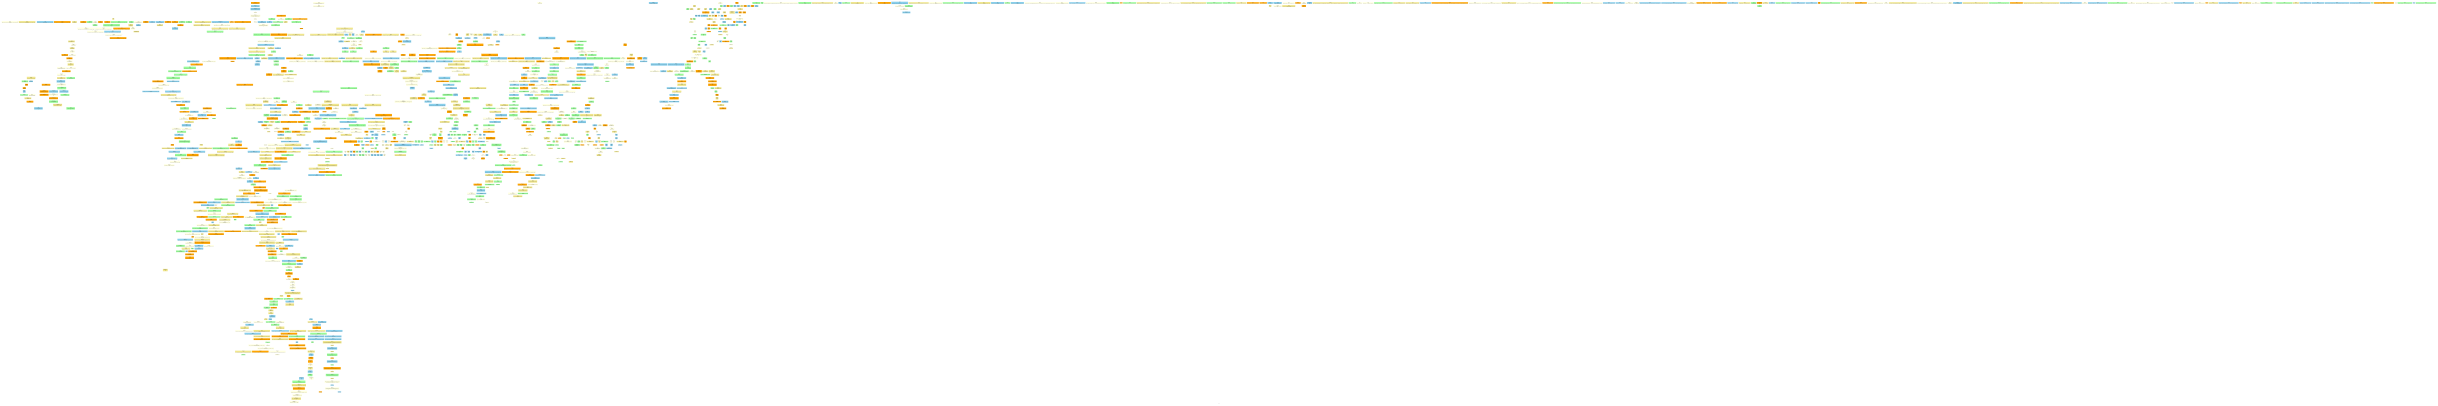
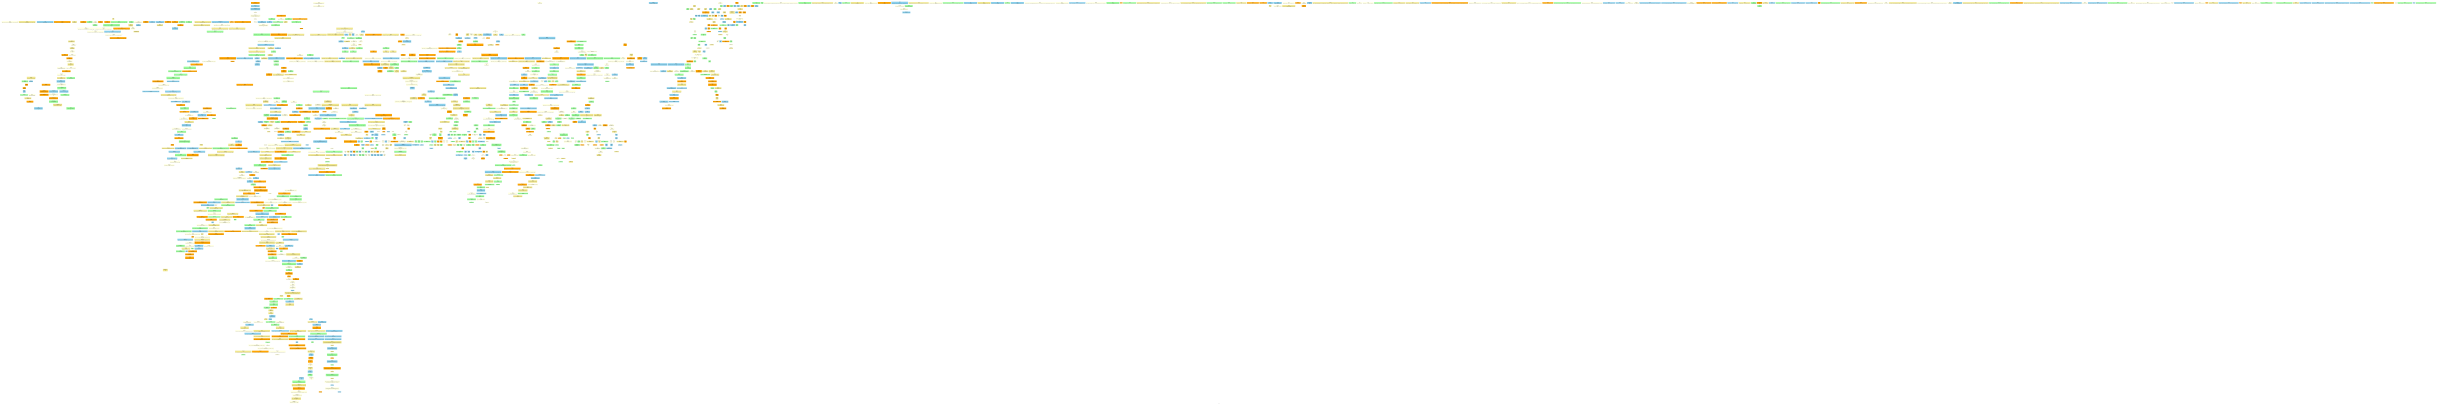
node "NodeID: 341": fillcolor skyblue -> khaki
